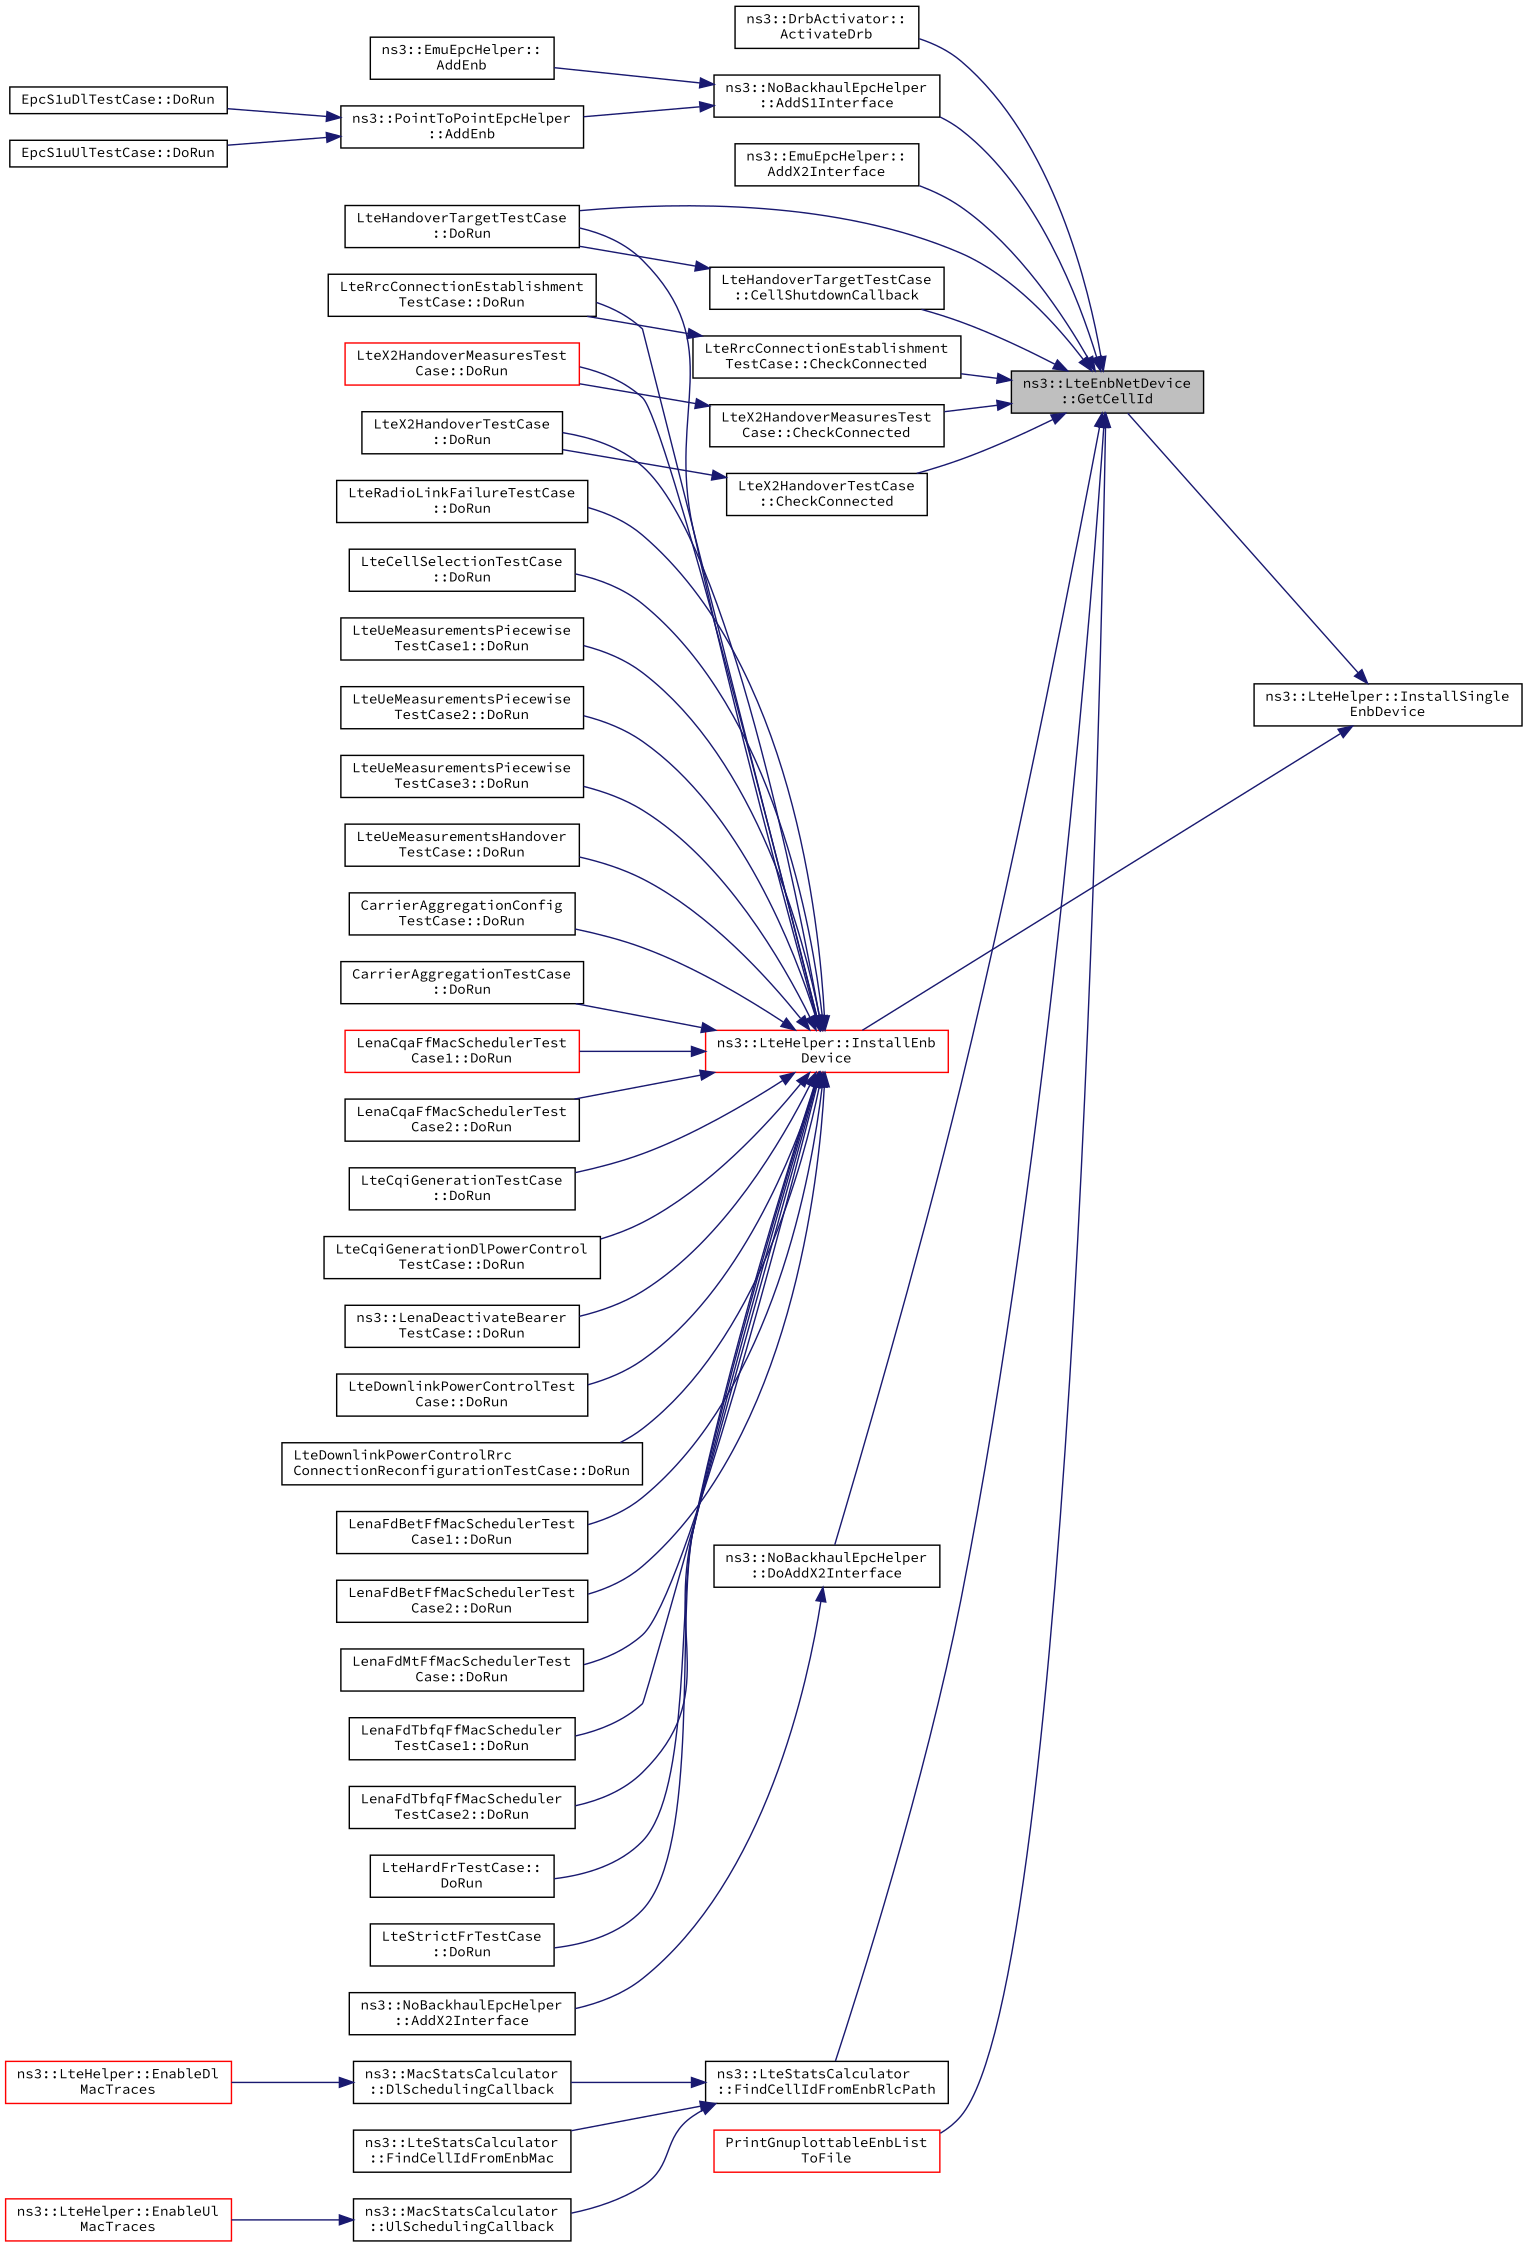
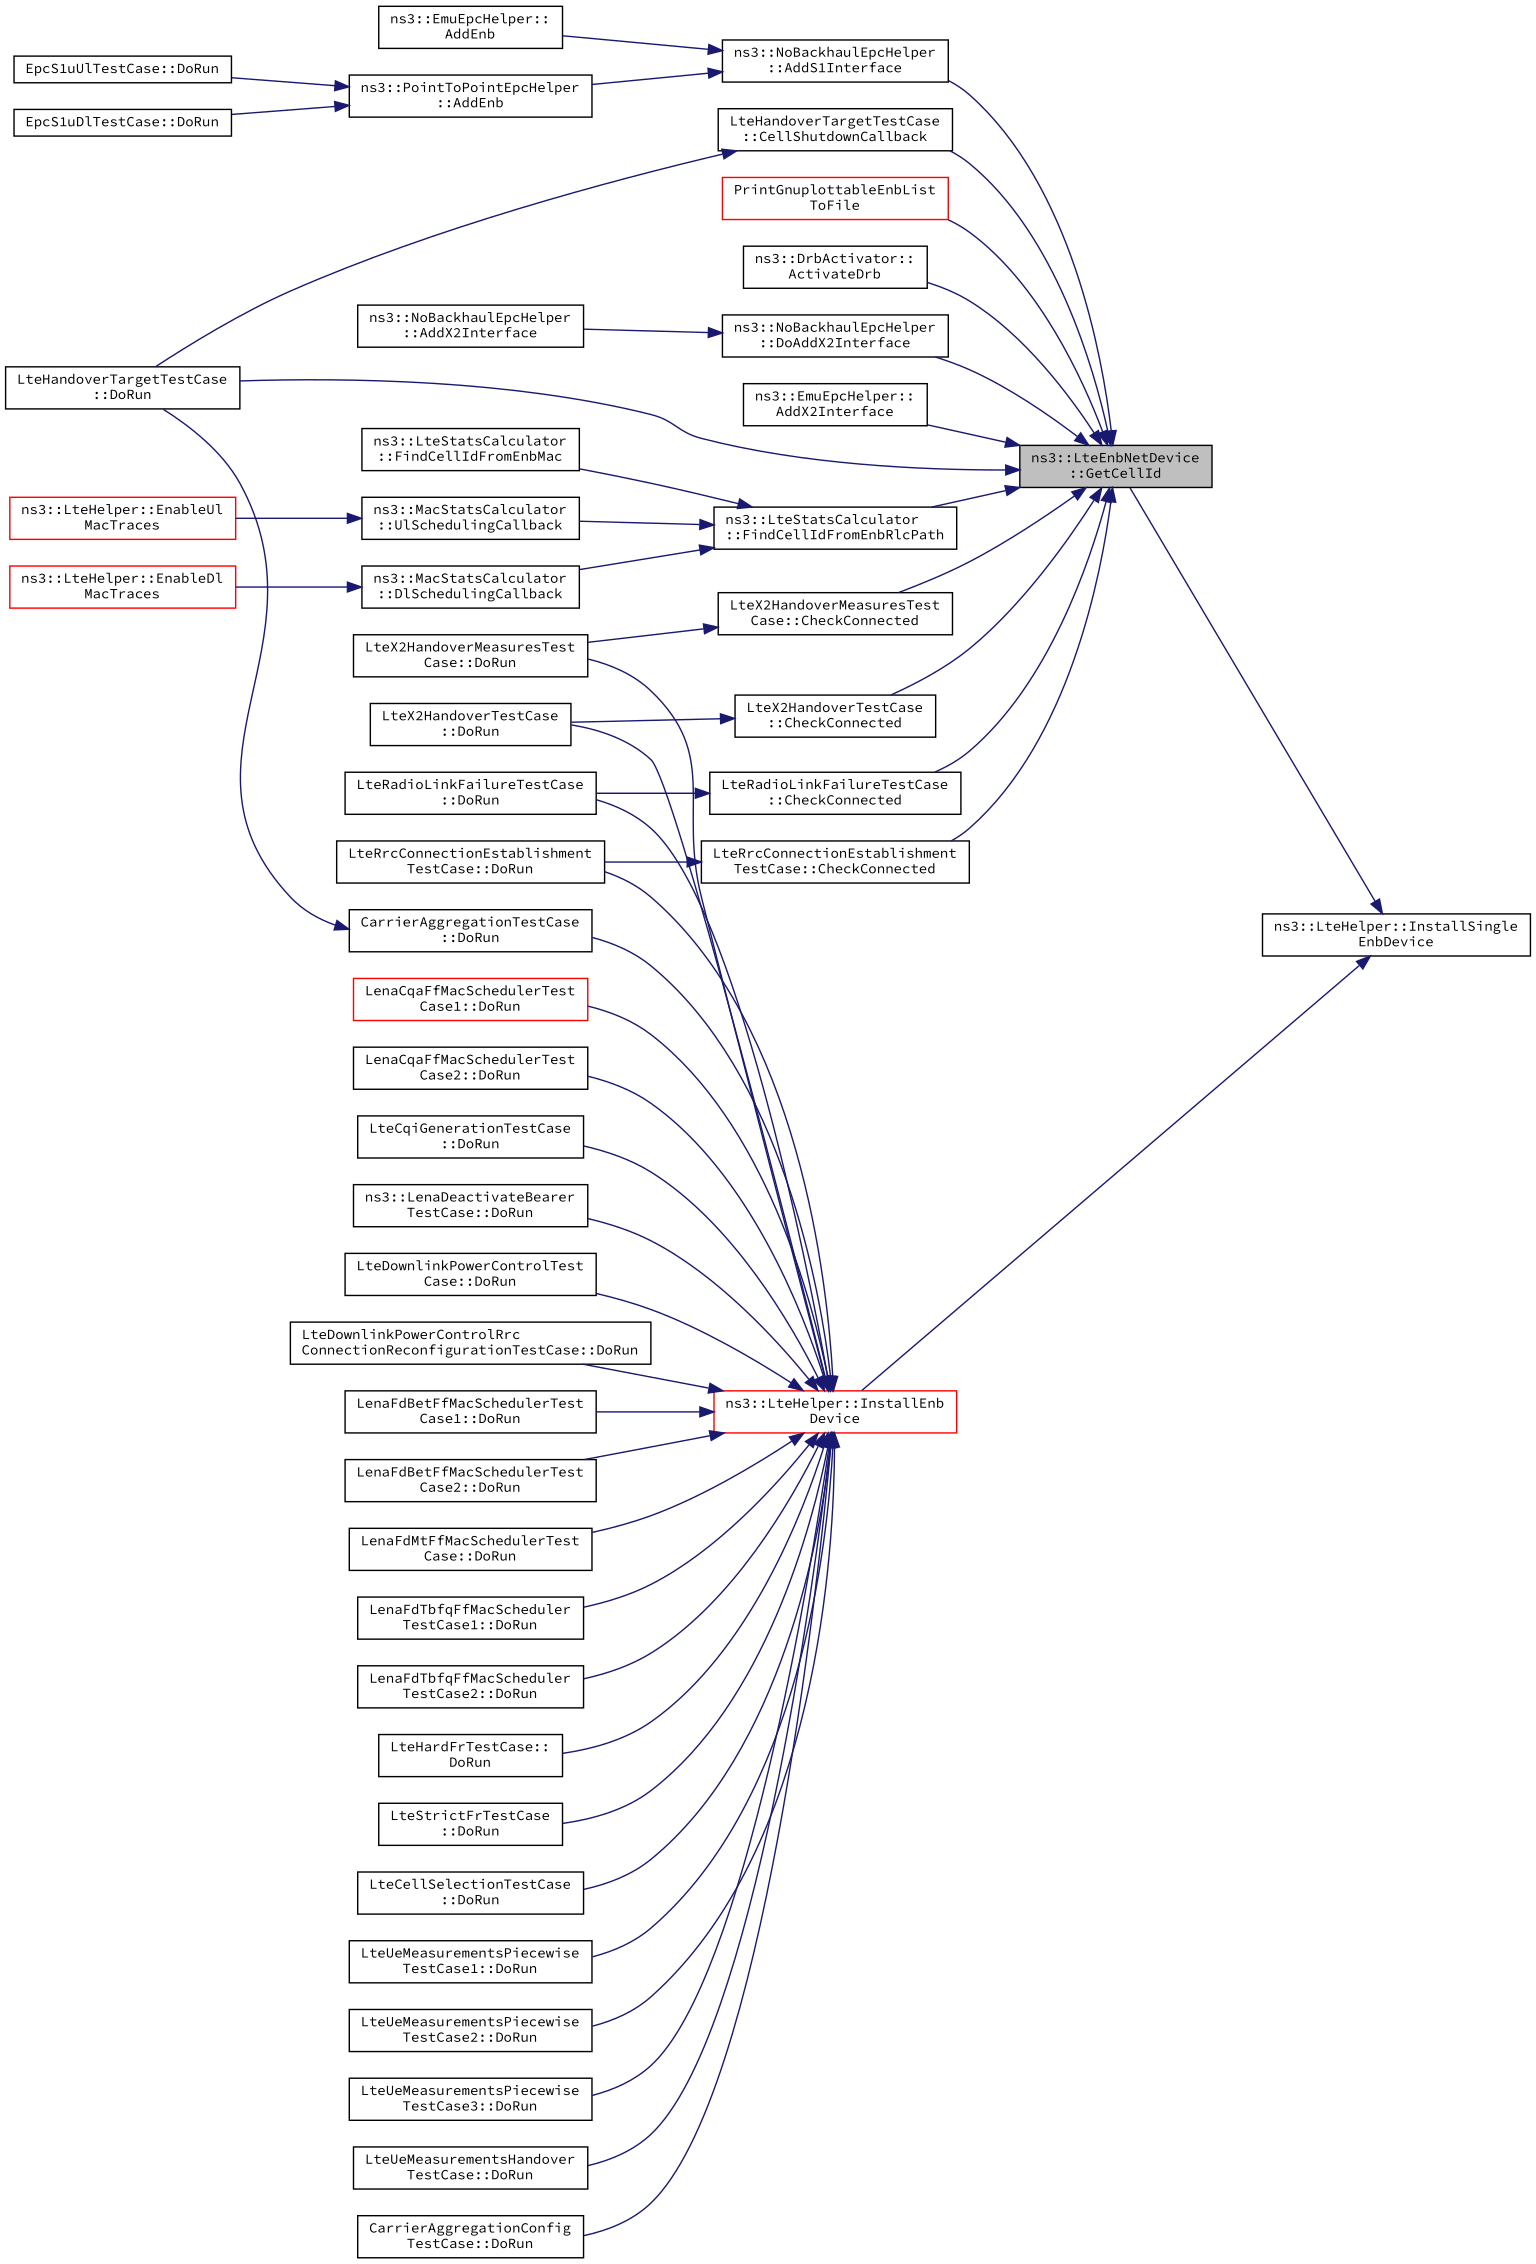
node "LteX2HandoverMeasuresTest Case::DoRun": color red -> black
edge "LteHandoverTargetTestCase ::DoRun" -> "ns3::LteHelper::InstallEnb Device": now "LteHandoverTargetTestCase ::DoRun" -> "CarrierAggregationTestCase ::DoRun"
node "LteRadioLinkFailureTestCase ::CheckConnected": added
node "LteCqiGenerationDlPowerControl TestCase::DoRun": removed
